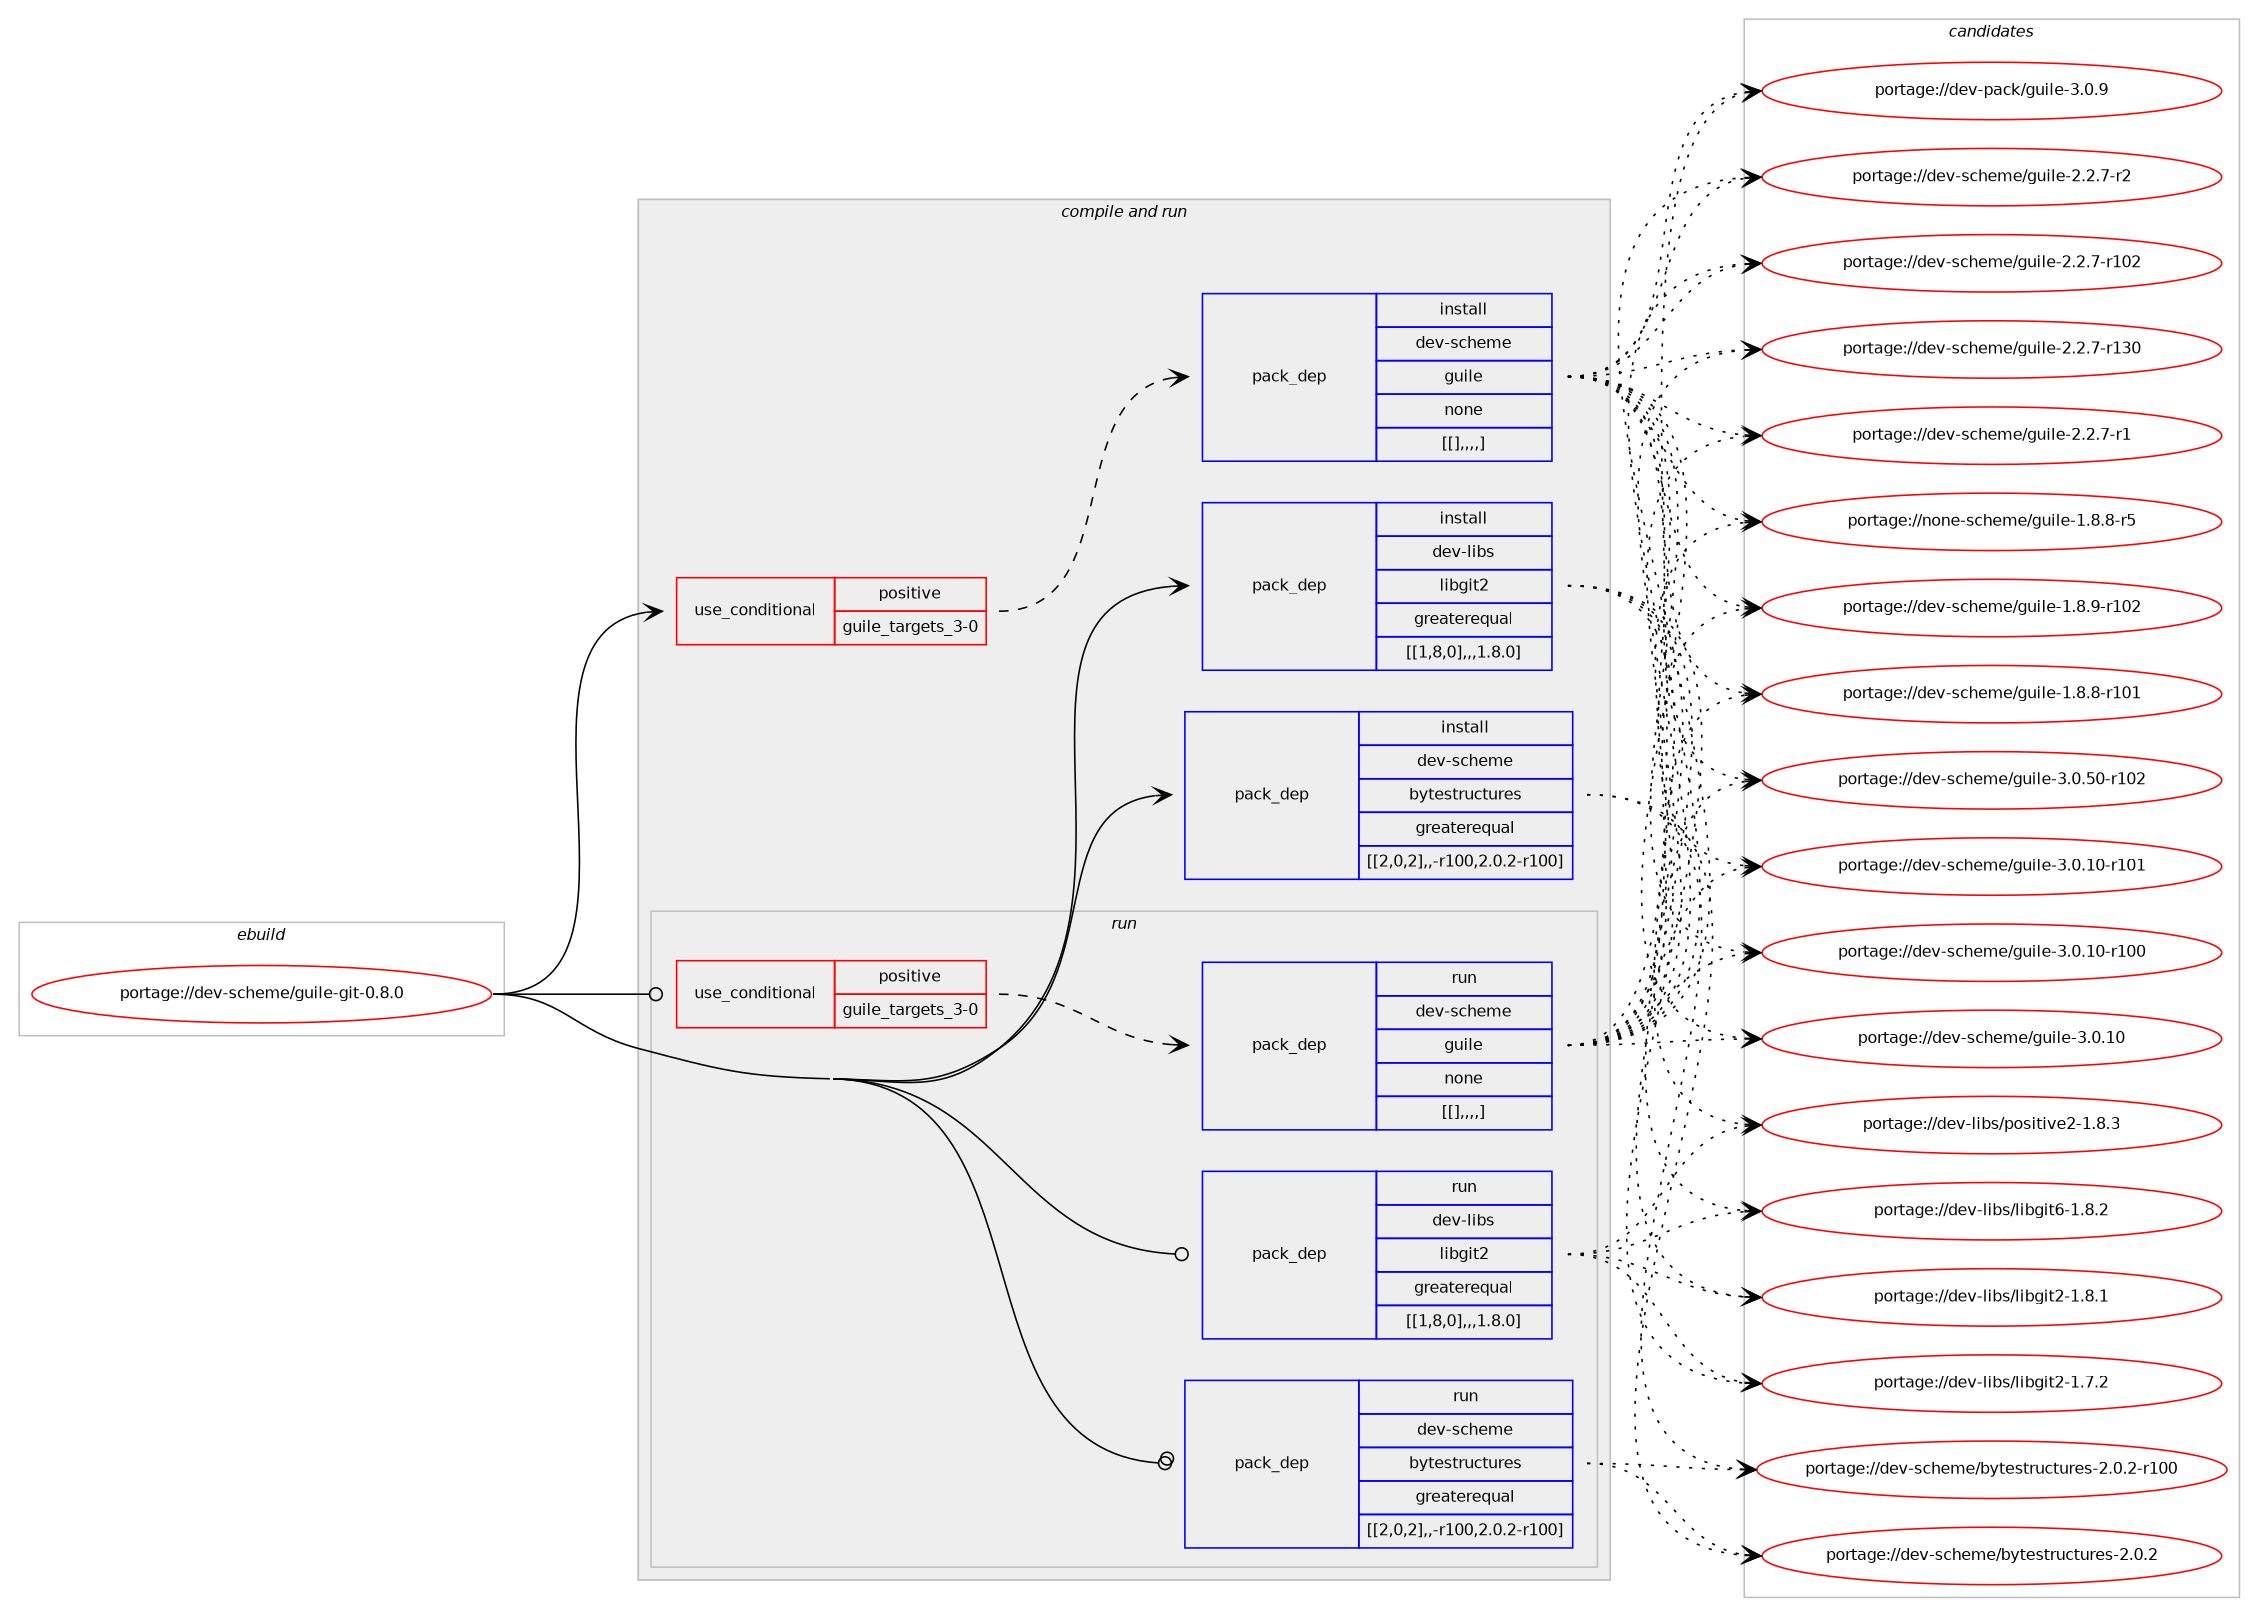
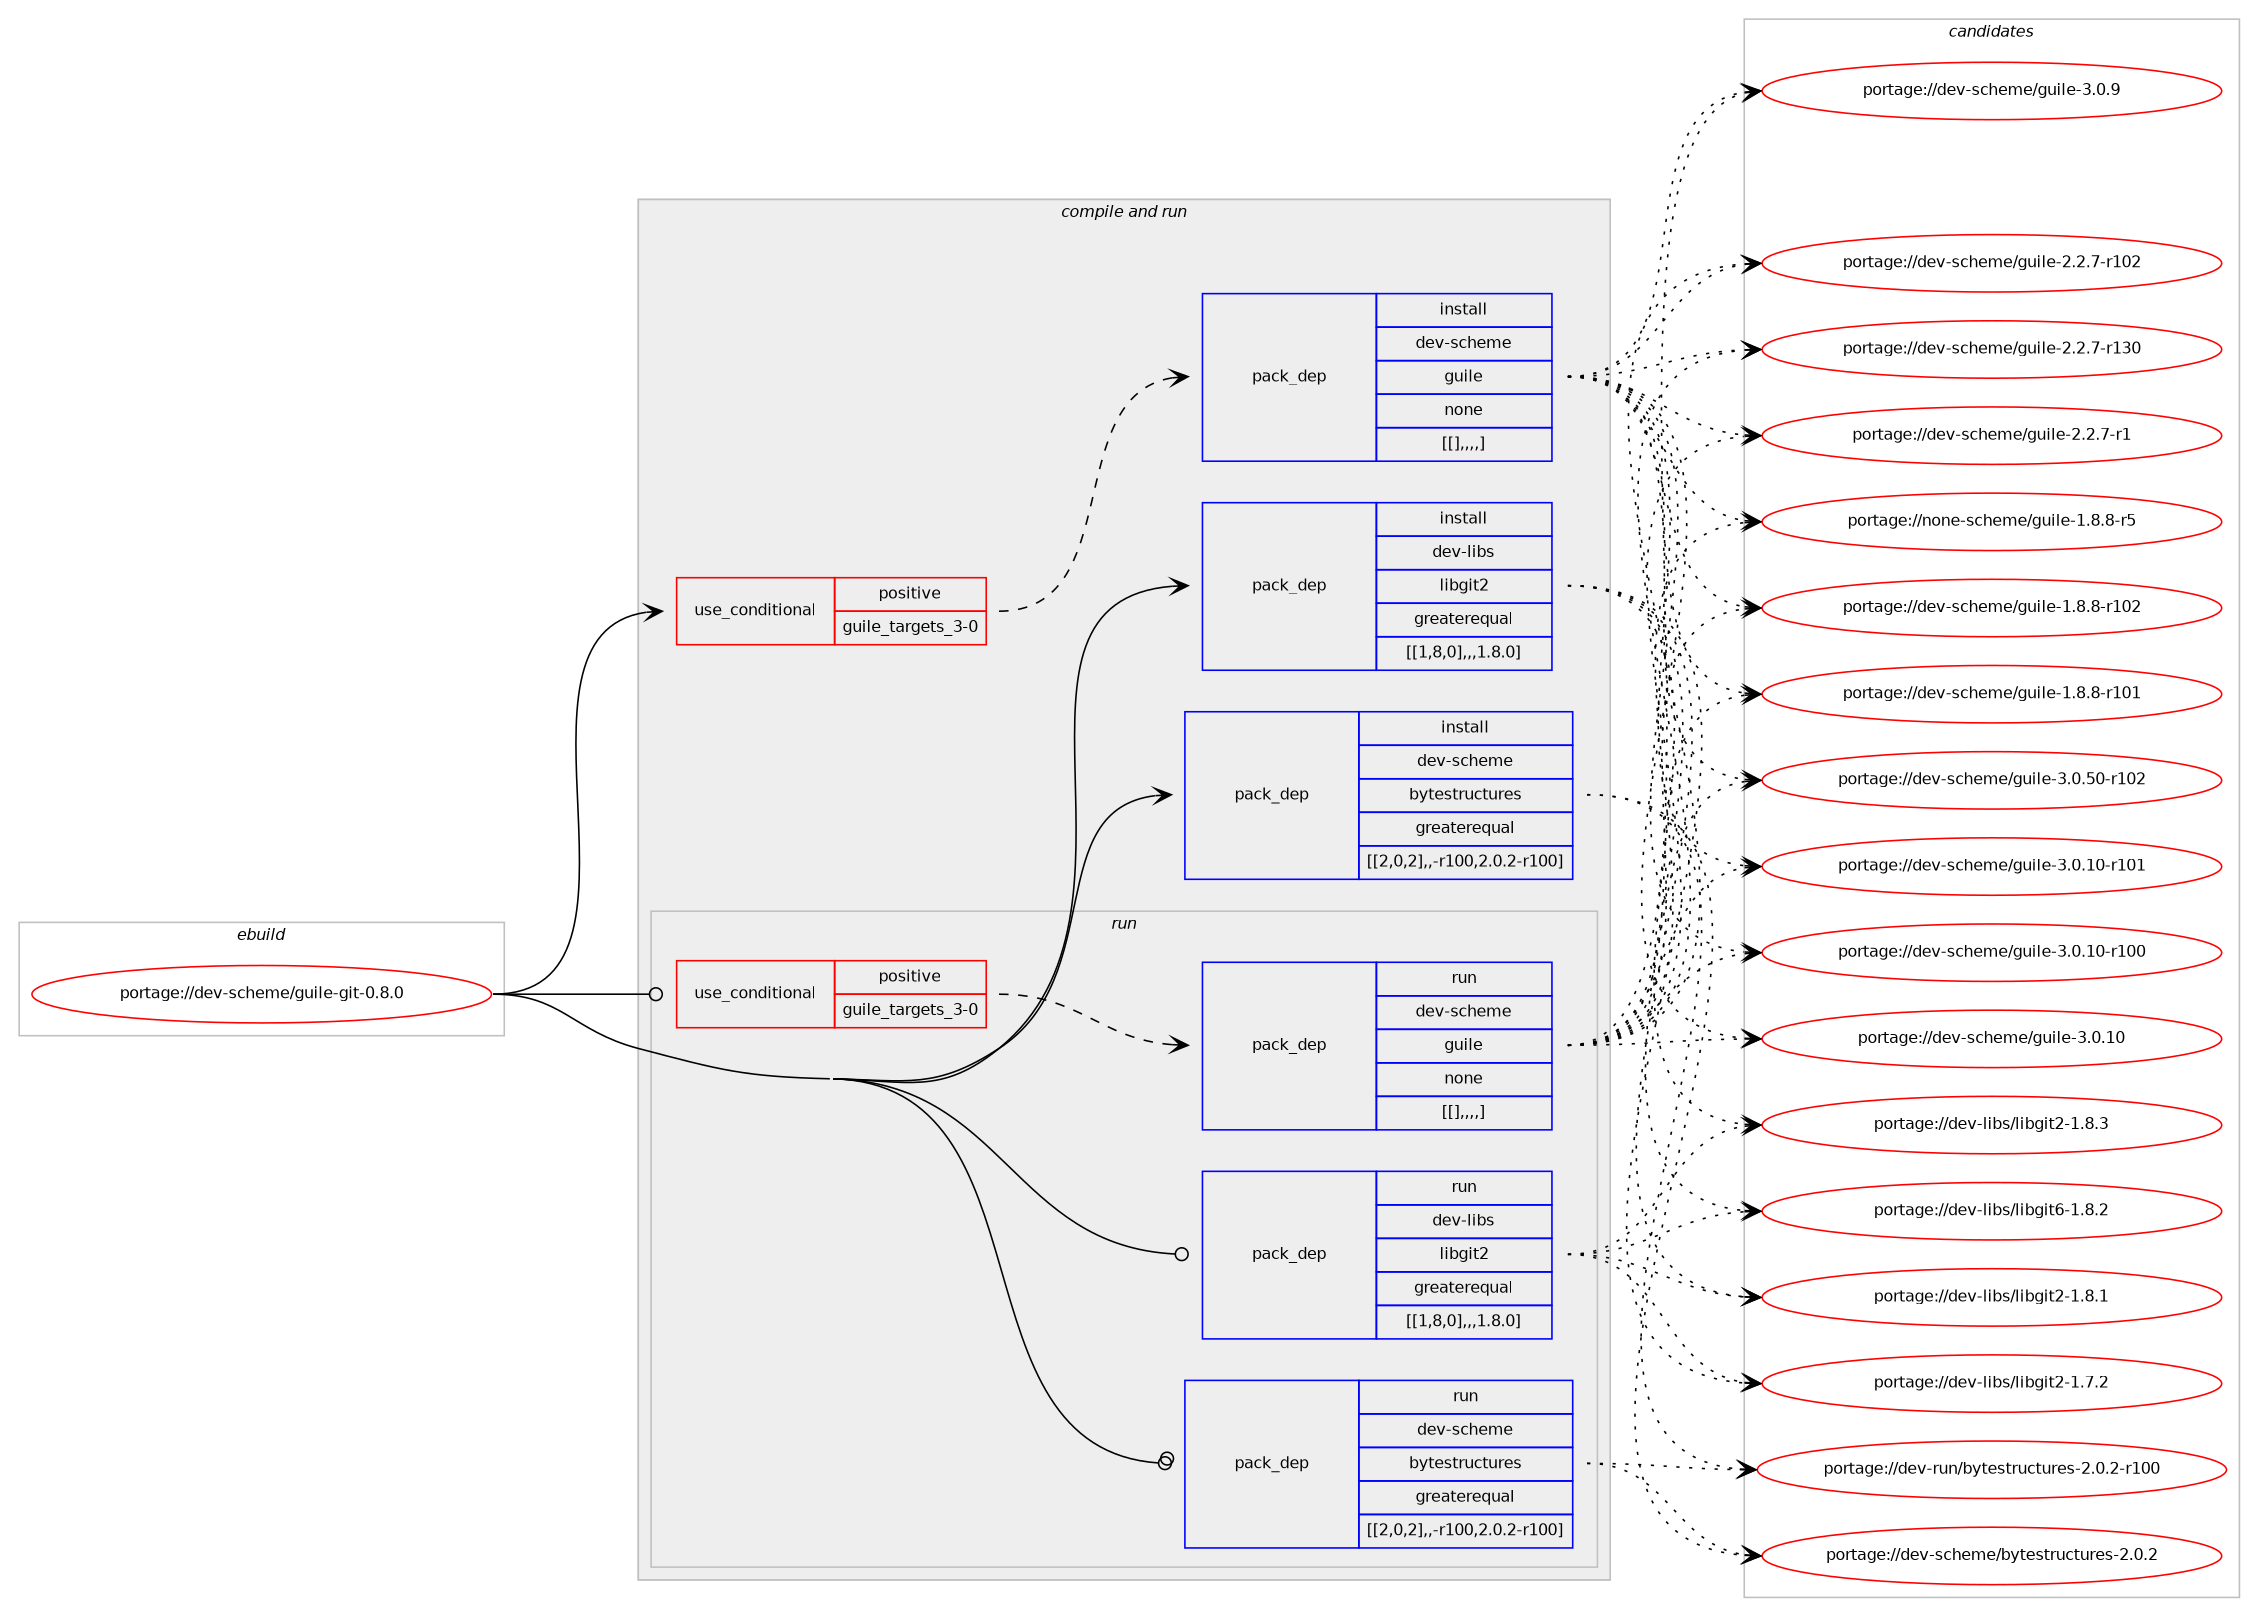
node "portage://dev-pack/guile-3.0.9": label "portage://dev-pack/guile-3.0.9" -> "portage://dev-scheme/guile-3.0.9"
node "portage://dev-scheme/guile-2.2.7-r2": removed
node "portage://dev-scheme/guile-1.8.9-r102": label "portage://dev-scheme/guile-1.8.9-r102" -> "portage://dev-scheme/guile-1.8.8-r102"
node "portage://dev-libs/positive2-1.8.3": label "portage://dev-libs/positive2-1.8.3" -> "portage://dev-libs/libgit2-1.8.3"
node "portage://dev-scheme/bytestructures-2.0.2-r100": label "portage://dev-scheme/bytestructures-2.0.2-r100" -> "portage://dev-run/bytestructures-2.0.2-r100"
